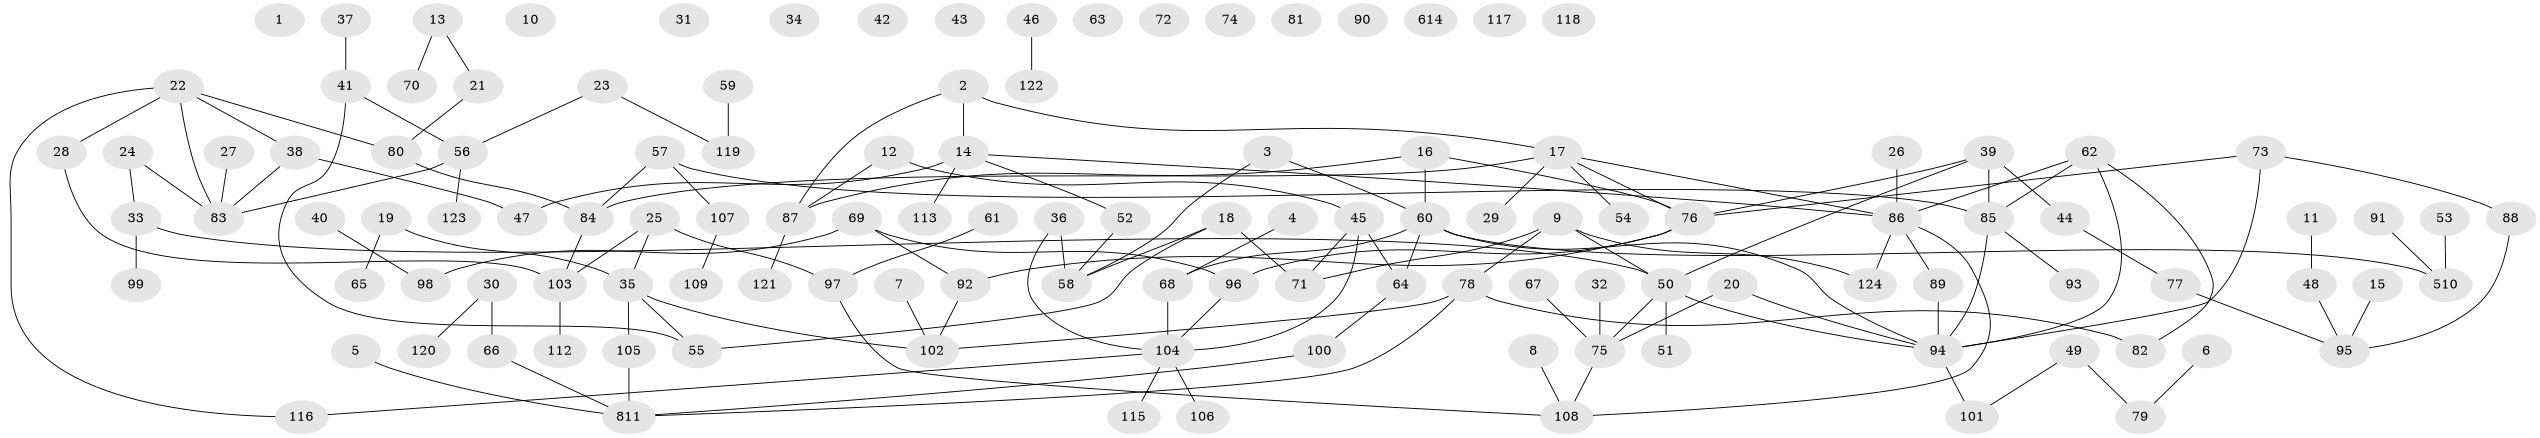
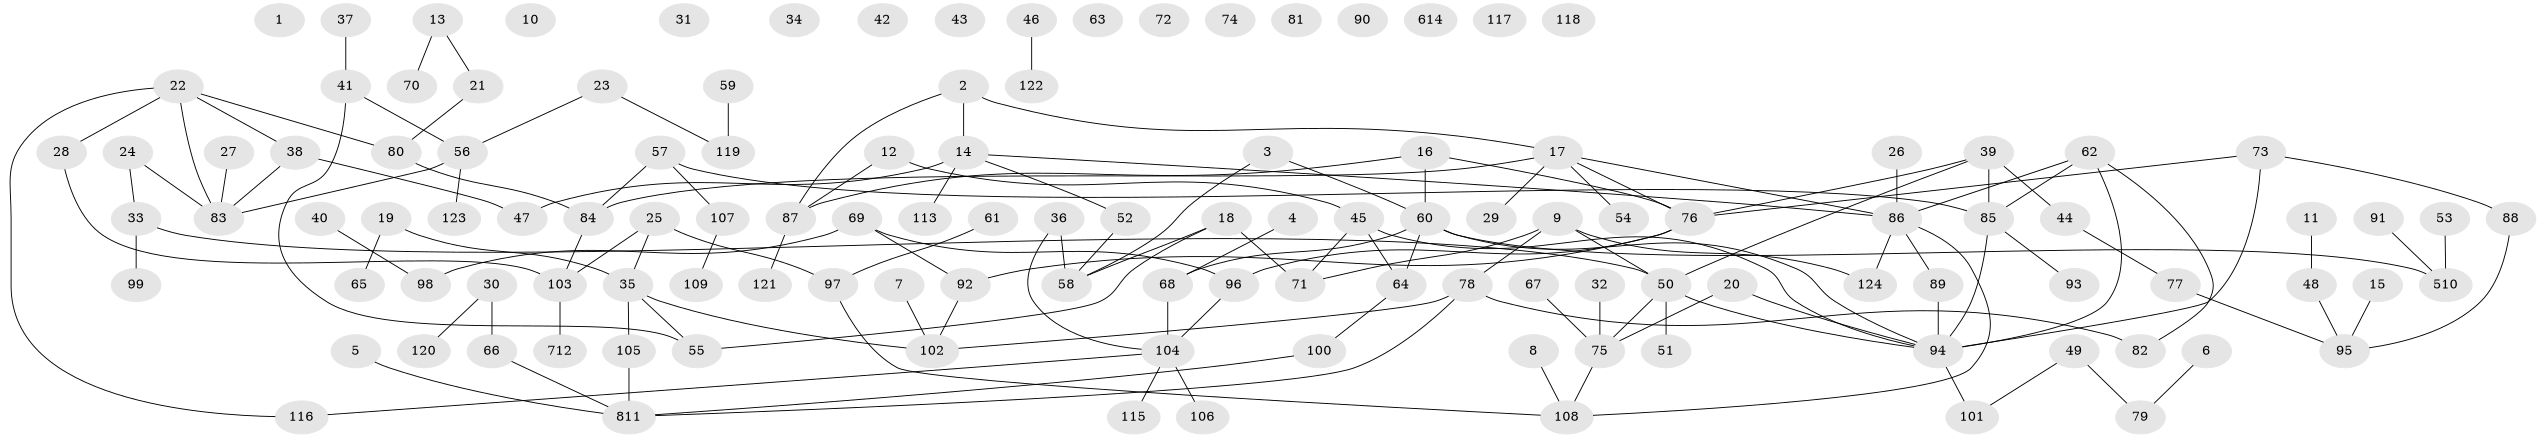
edge "45" -- "104": now "45" -- "94"
node "112": label "112" -> "712"
